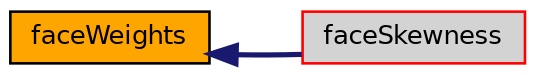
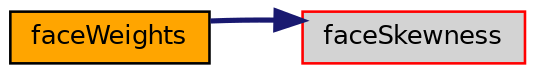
edge "faceSkewness" -> "faceWeights": reversed
